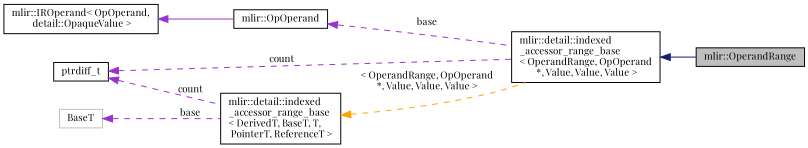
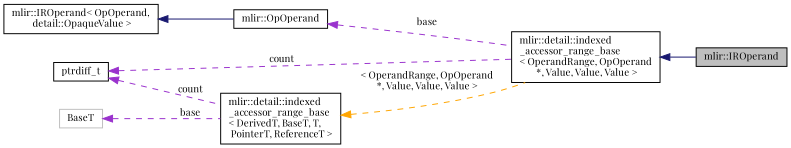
edge "mlir::OpOperand" -> "mlir::IROperand< OpOperand, detail::OpaqueValue >": color darkorchid3 -> midnightblue
node "mlir::OperandRange": label "mlir::OperandRange" -> "mlir::IROperand"
